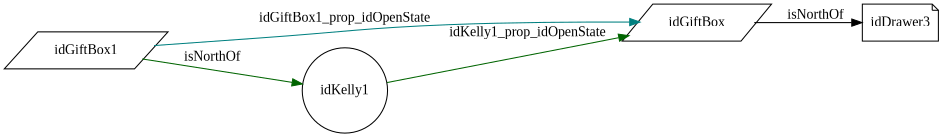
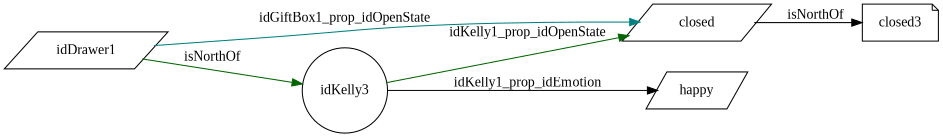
node "idGiftBox": label "idGiftBox" -> "closed"
node "idDrawer3": label "idDrawer3" -> "closed3"
node "idGiftBox1": label "idGiftBox1" -> "idDrawer1"
node "idKelly1": label "idKelly1" -> "idKelly3"
node "happy": added
